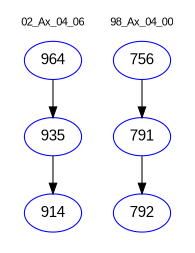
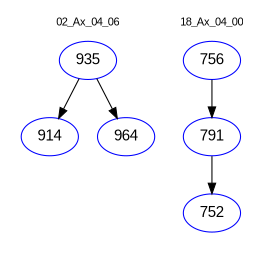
cluster "98_Ax_04_00": label "98_Ax_04_00" -> "18_Ax_04_00"
edge "964" -> "935": reversed
node "792": label "792" -> "752"
